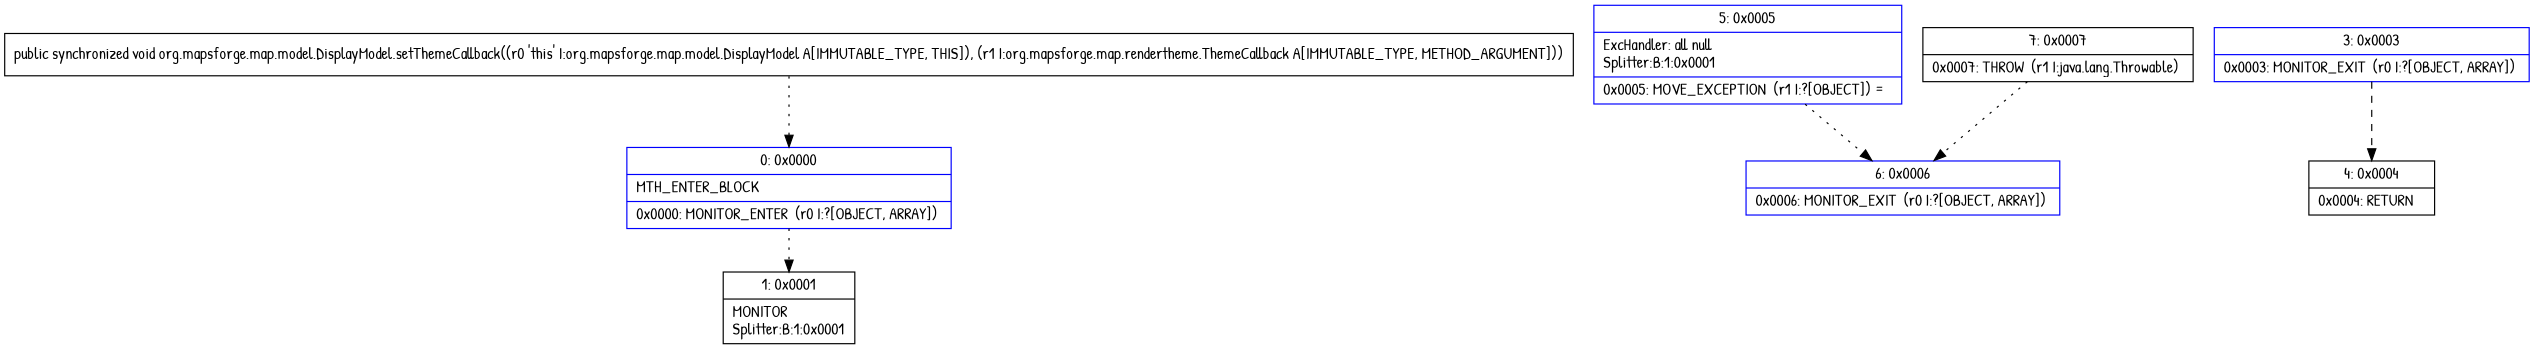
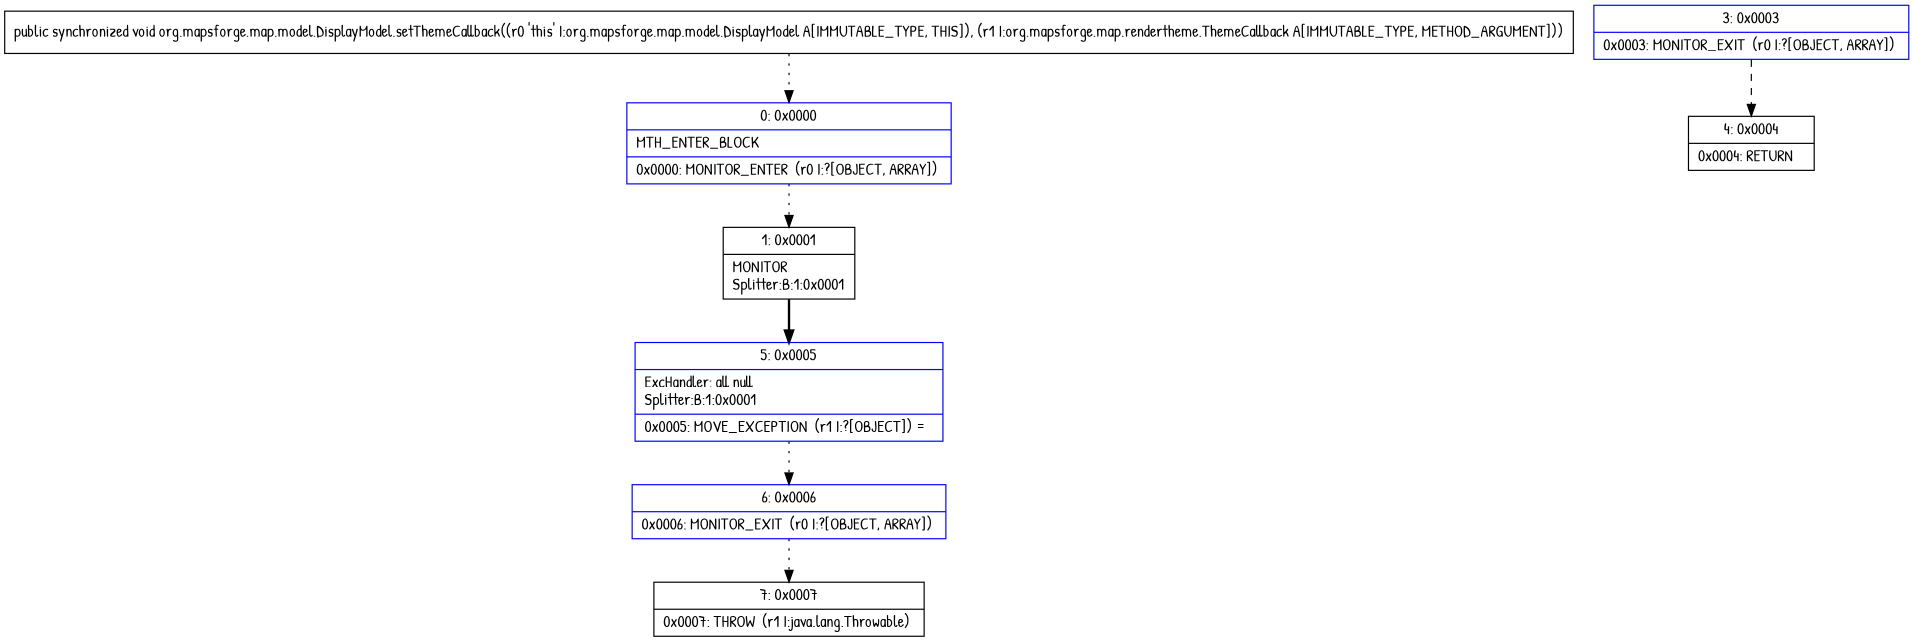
edge "7: 0x0007" -> "6: 0x0006": reversed
edge "1: 0x0001" -> "5: 0x0005": added
